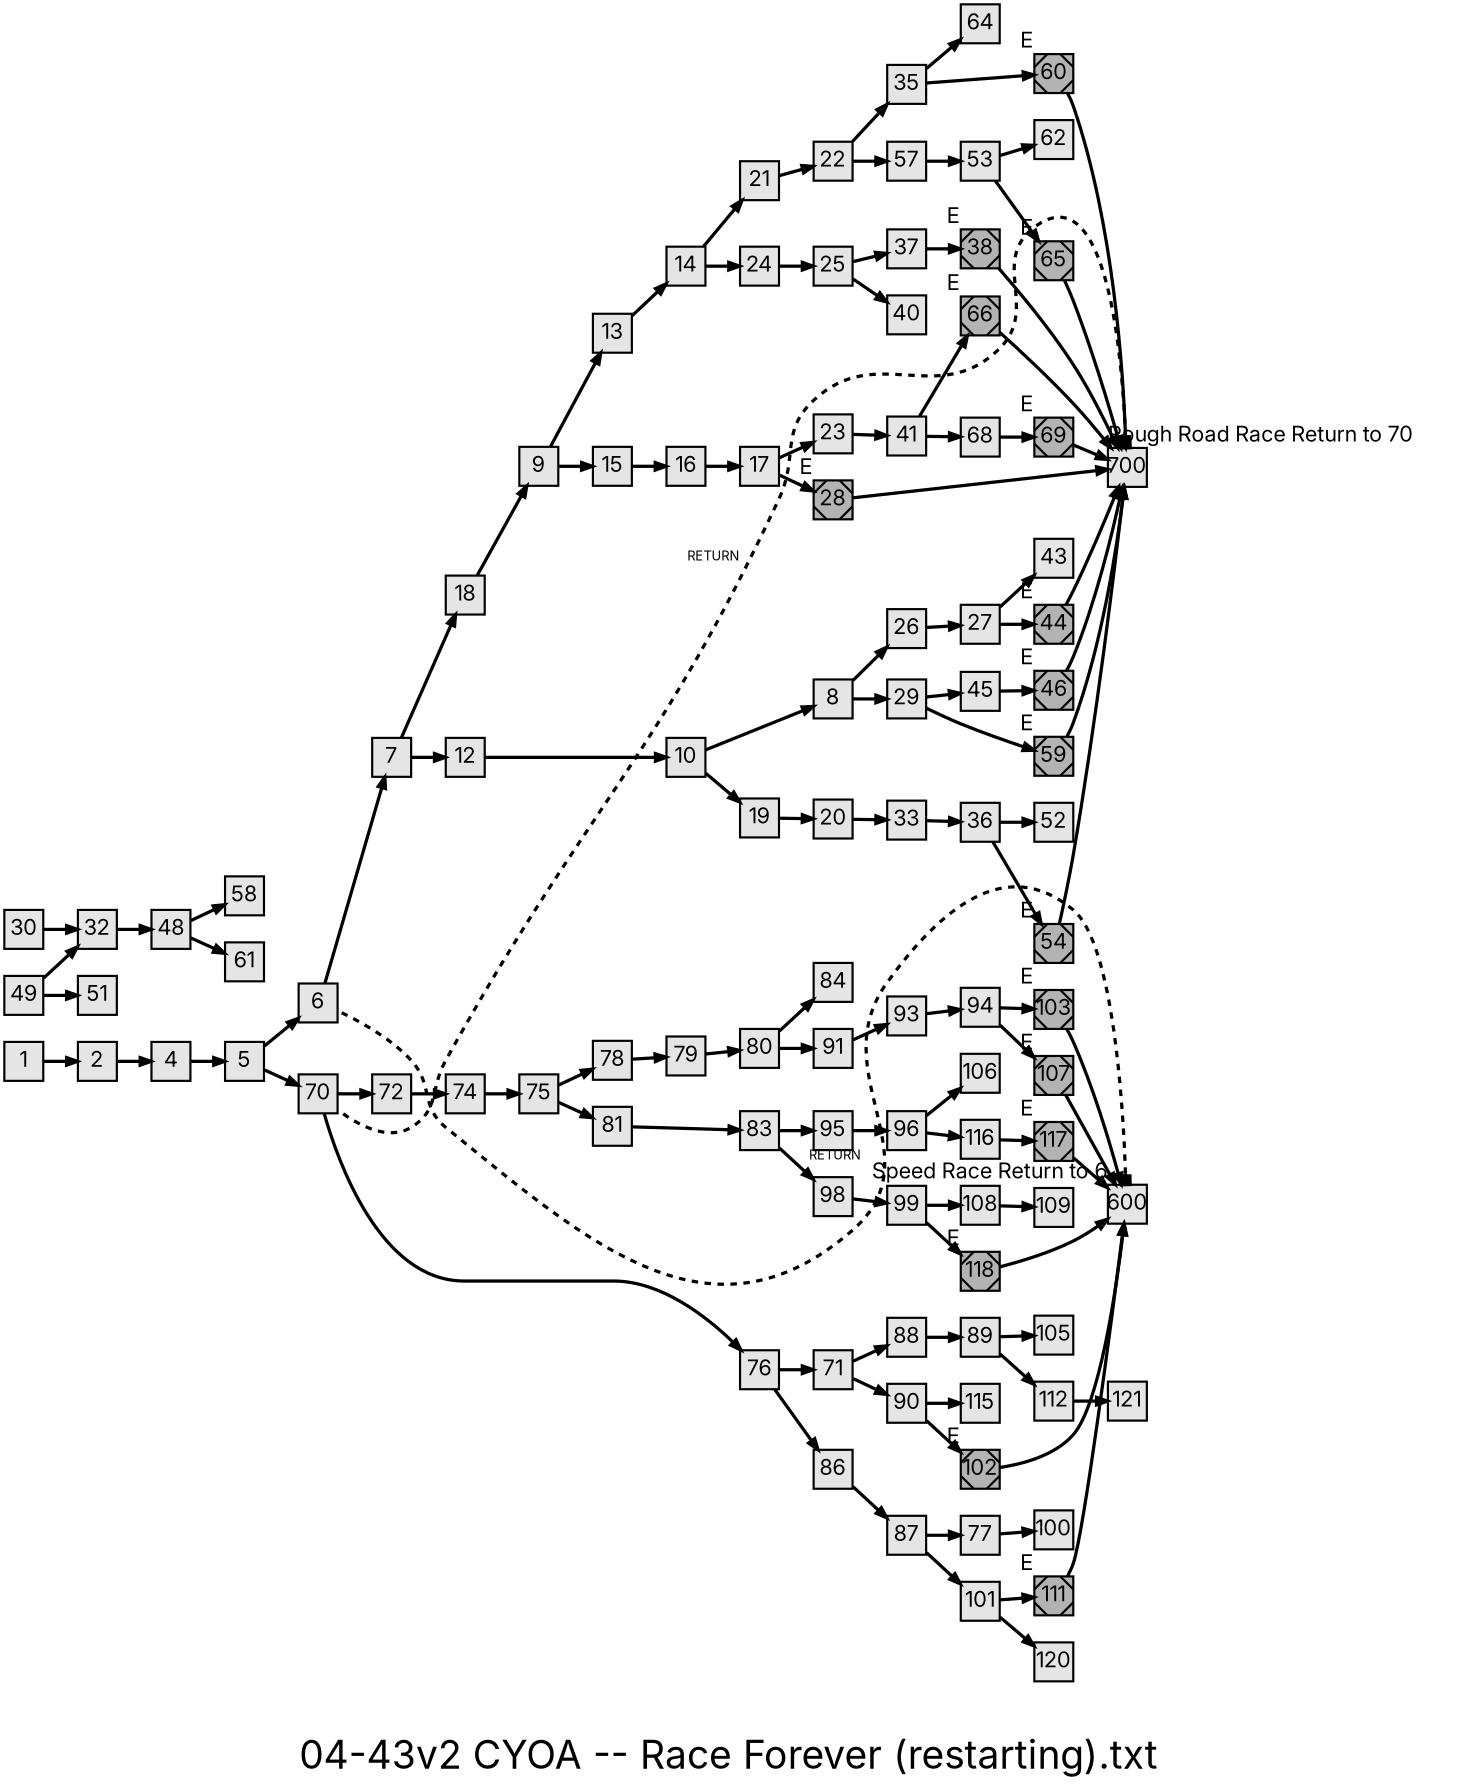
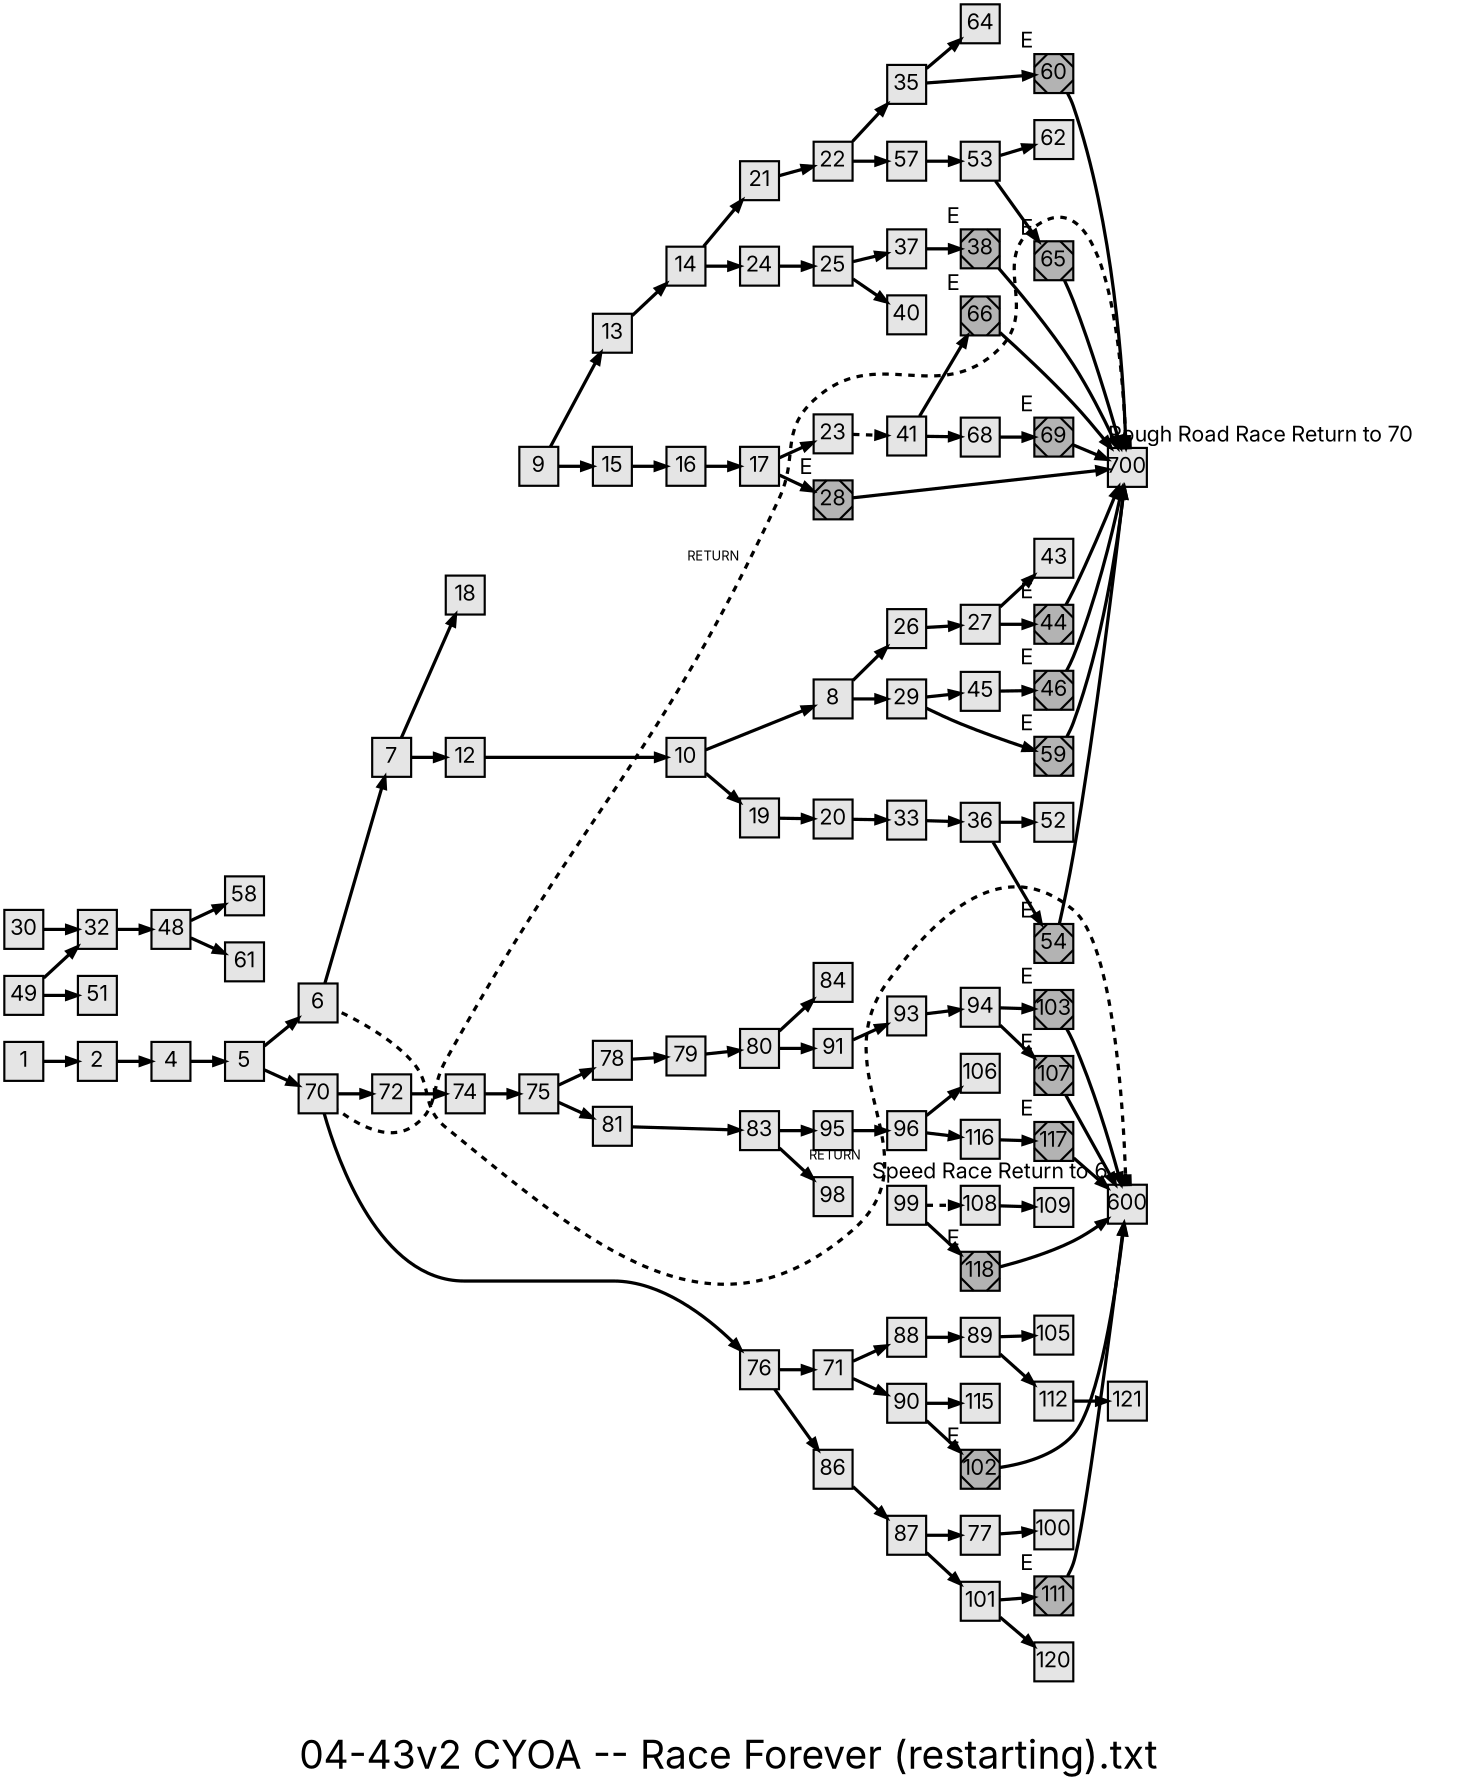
edge "23" -> "41": style solid -> dashed
edge "18" -> "9": removed
edge "98" -> "99": removed
edge "99" -> "108": style solid -> dashed
